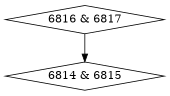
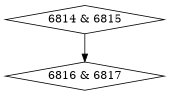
edge "6816 & 6817" -> "6814 & 6815": reversed
